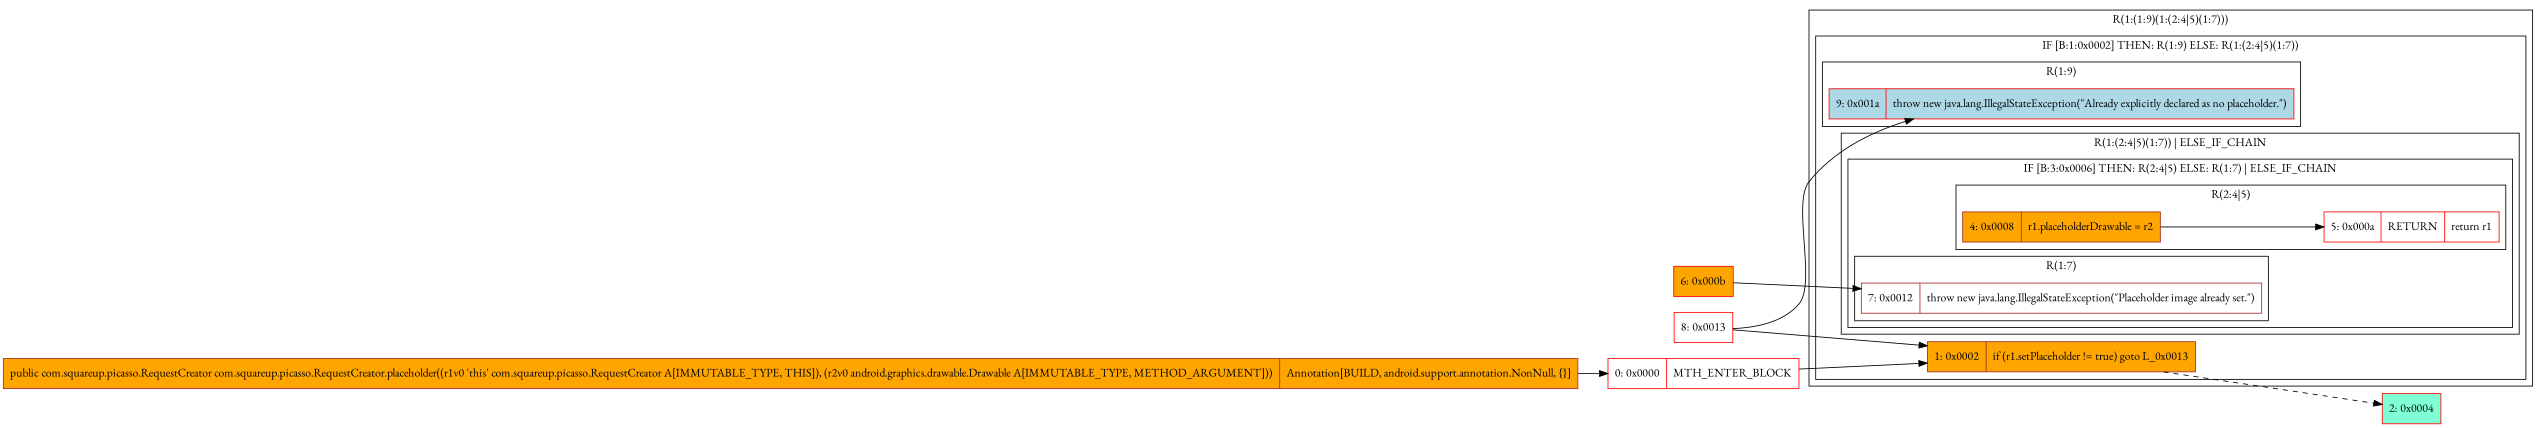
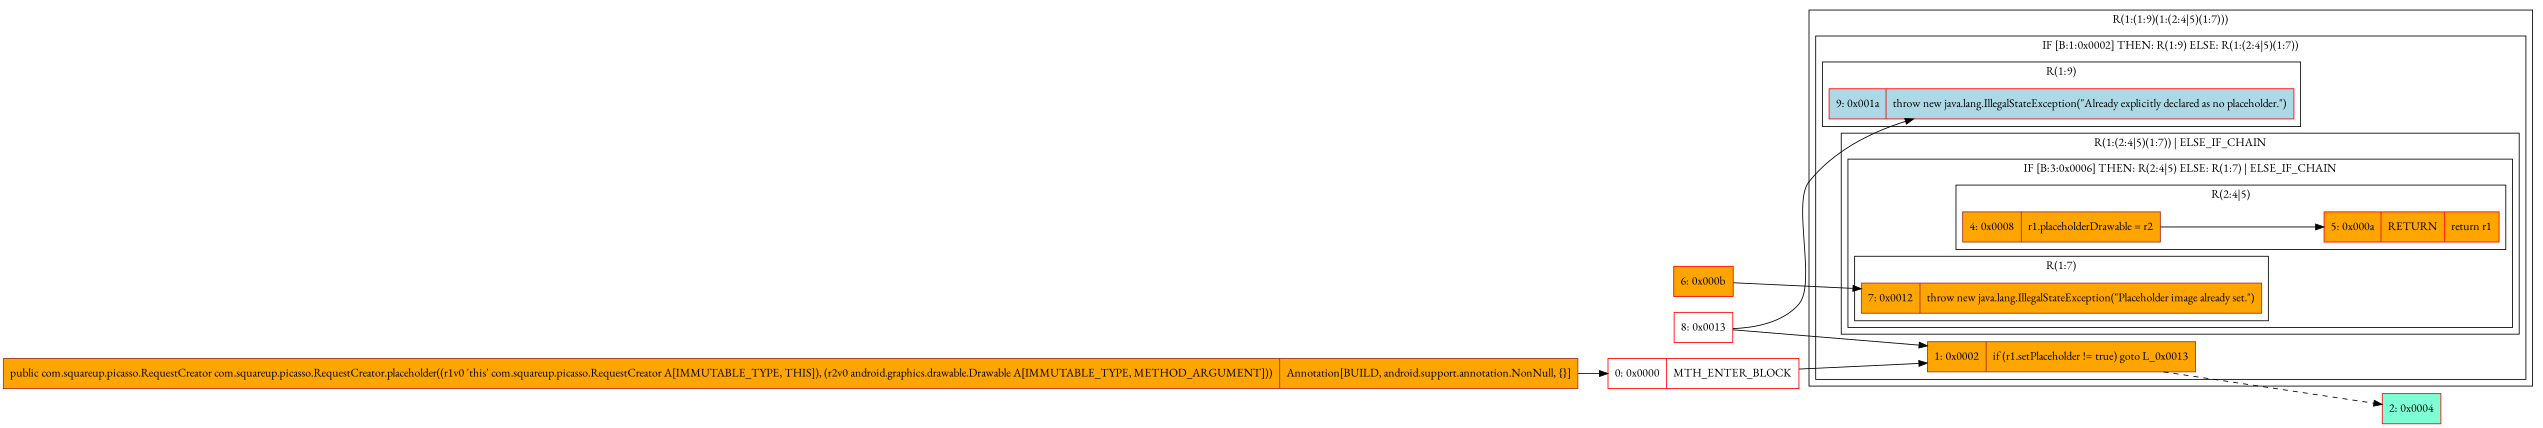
node "5: 0x000a": fillcolor white -> orange
node "7: 0x0012": fillcolor white -> orange
